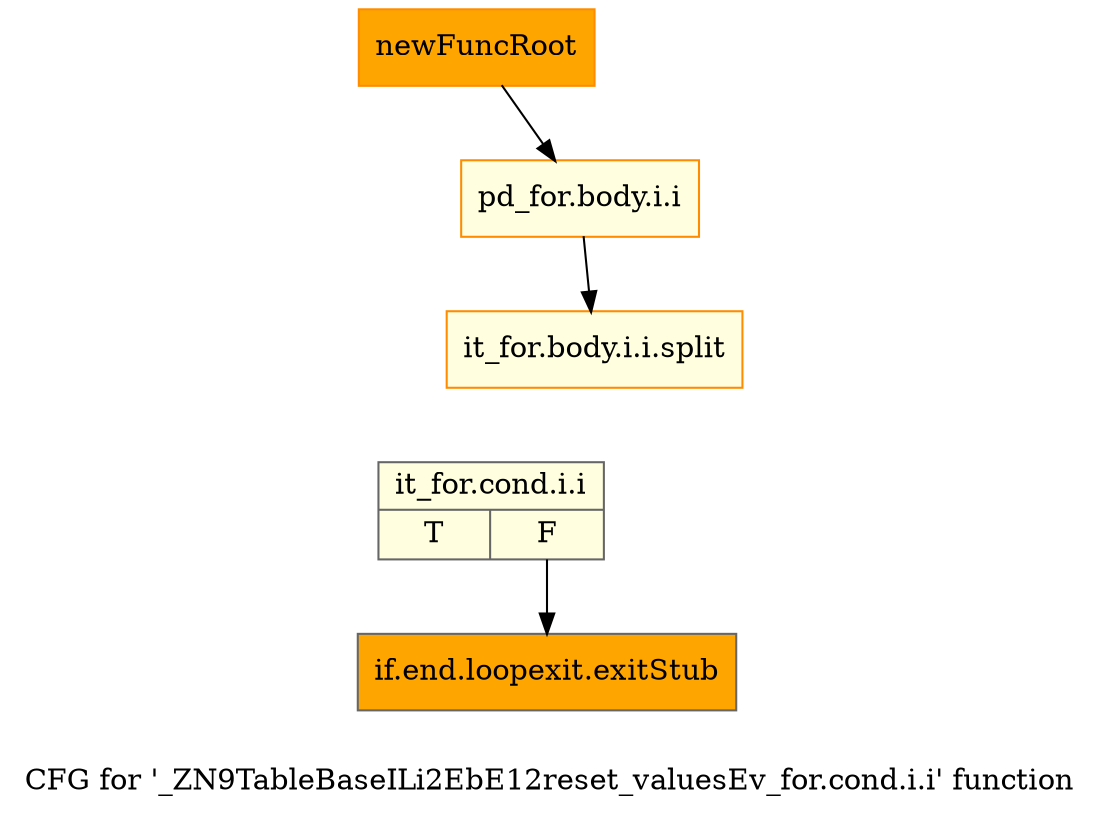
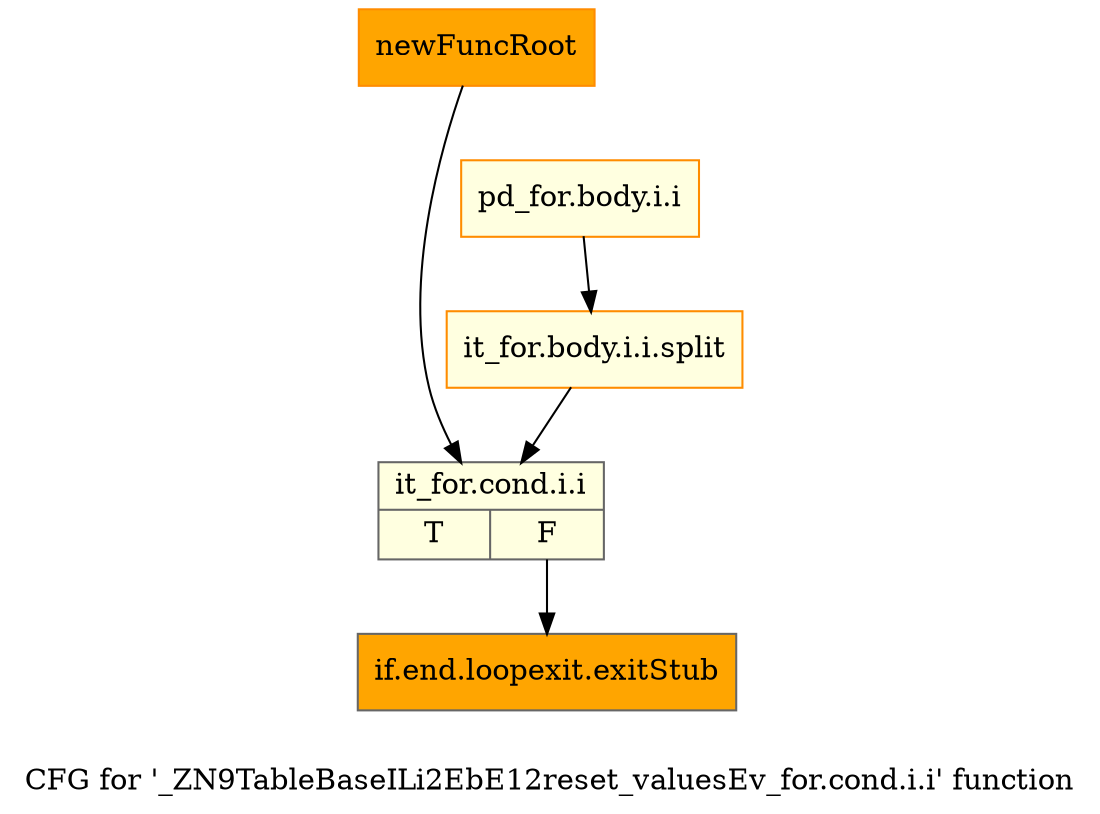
edge "newFuncRoot" -> "pd_for.body.i.i": now "newFuncRoot" -> "it_for.cond.i.i"
edge "it_for.body.i.i.split" -> "it_for.cond.i.i": added
